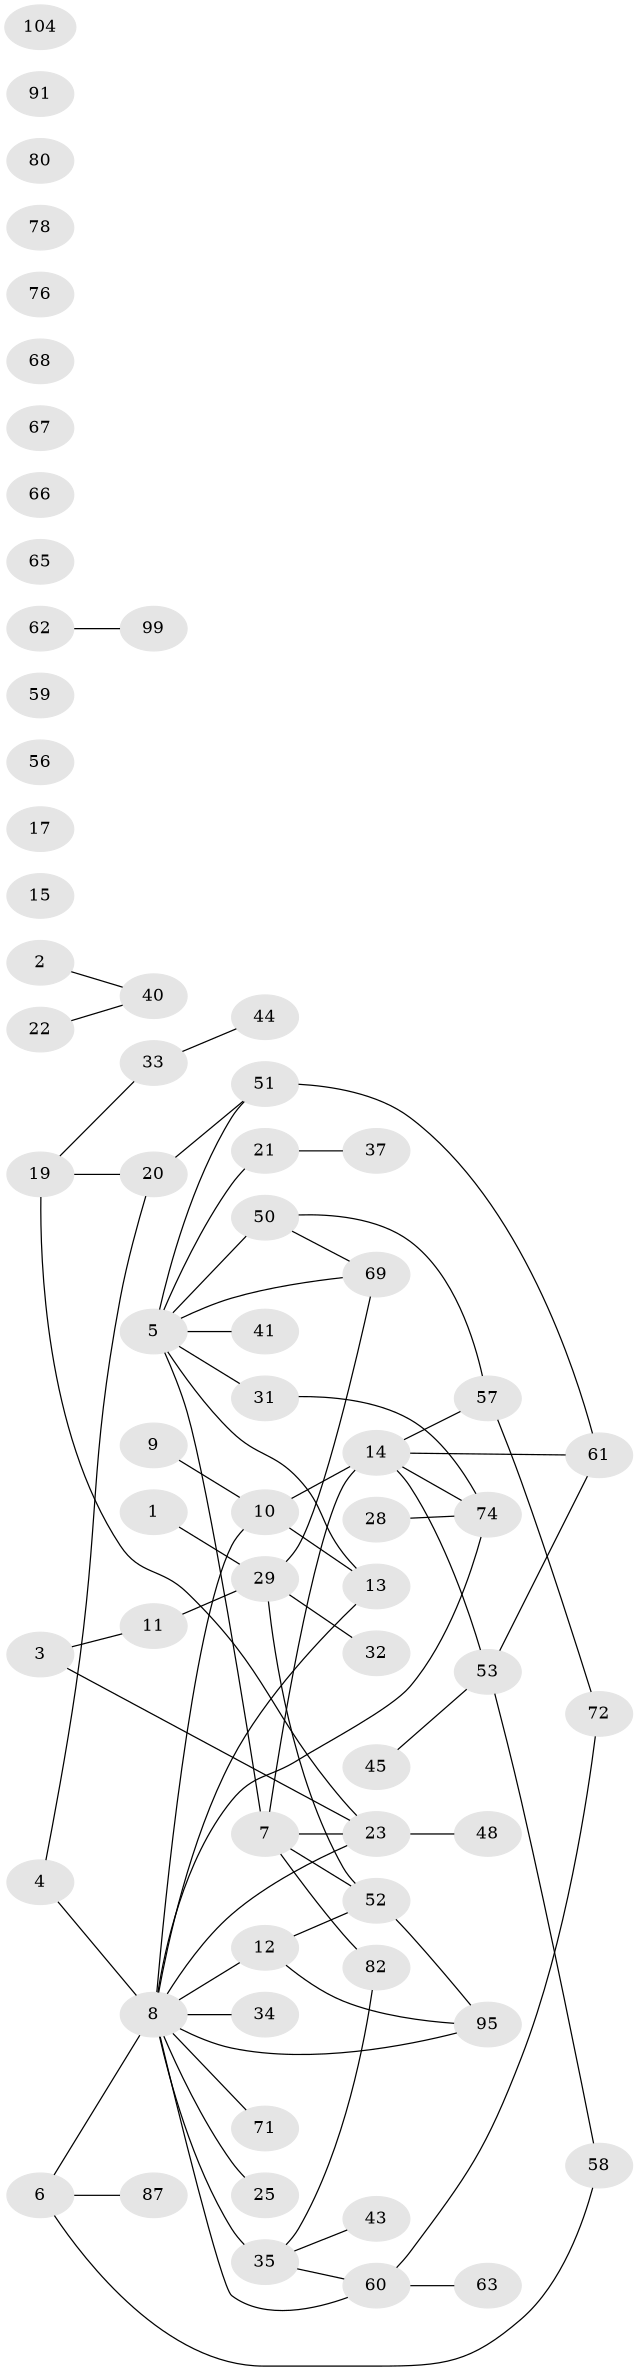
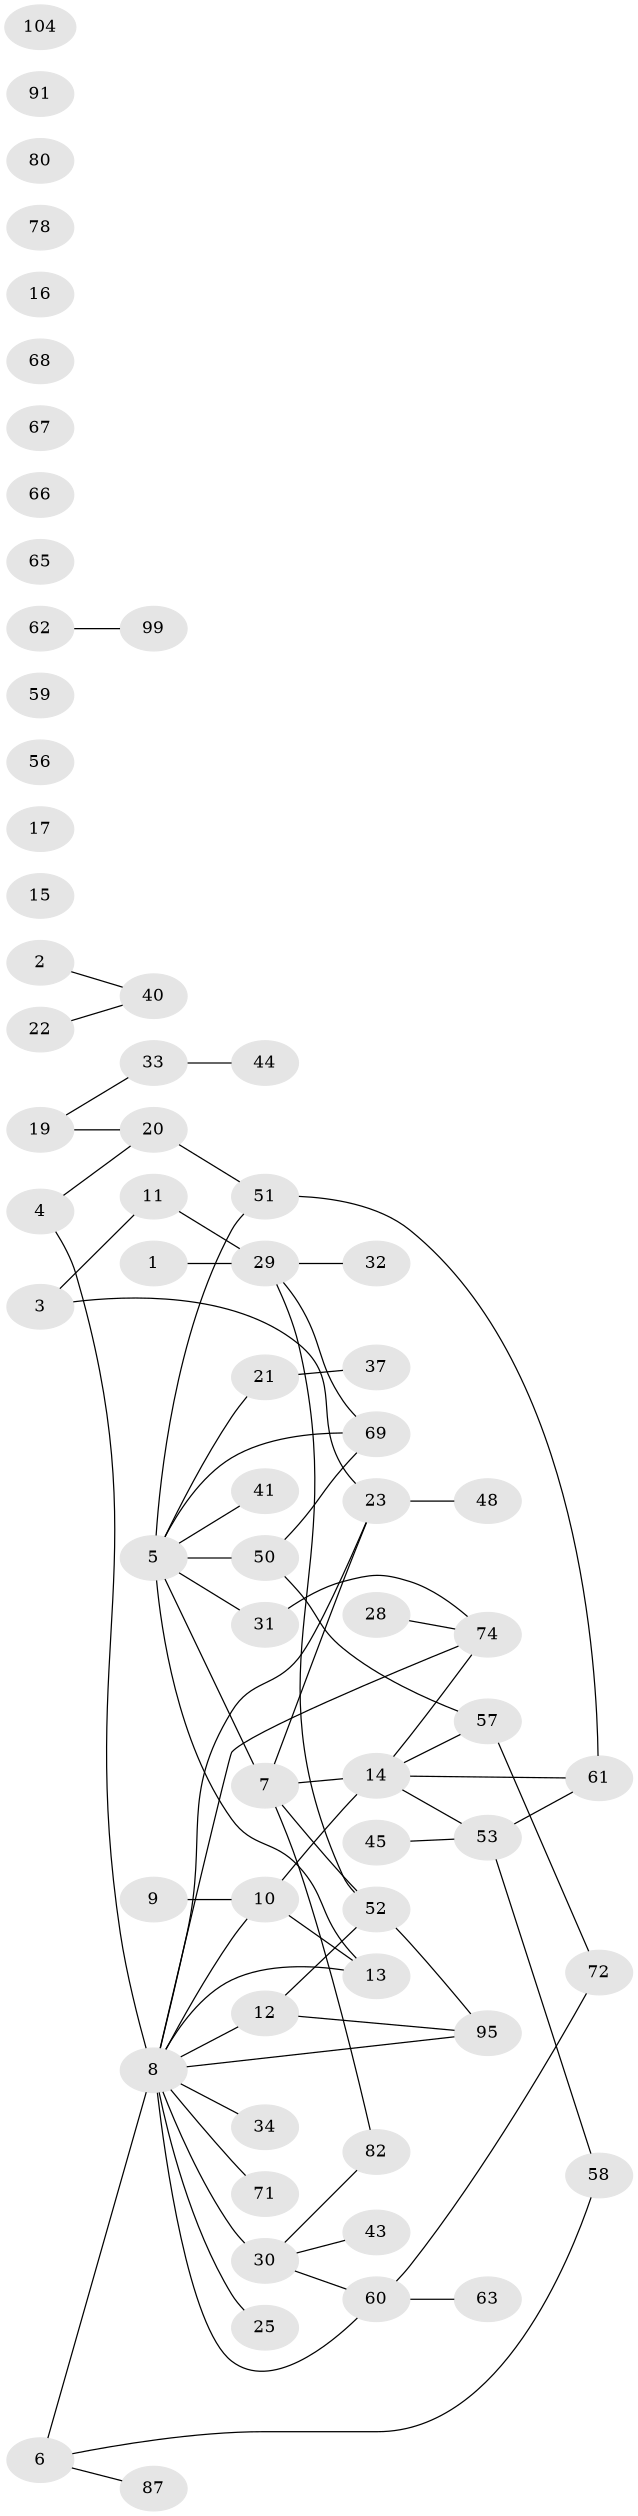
node "76": label "76" -> "16"
edge "19" -- "23": removed
node "35": label "35" -> "30"
